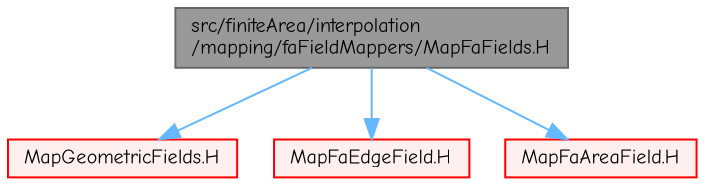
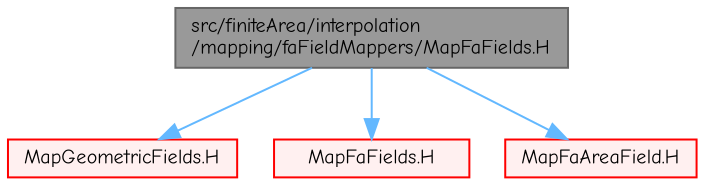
node "MapFaEdgeField.H": label "MapFaEdgeField.H" -> "MapFaFields.H"
